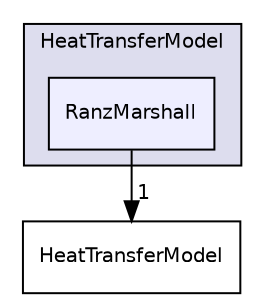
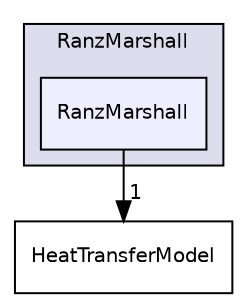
cluster "HeatTransferModel": label "HeatTransferModel" -> "RanzMarshall"
